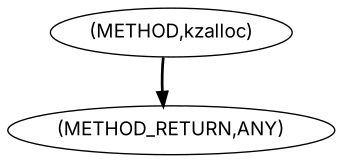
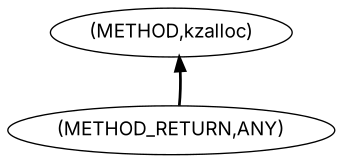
edge "(METHOD,kzalloc)" -> "(METHOD_RETURN,ANY)": reversed
